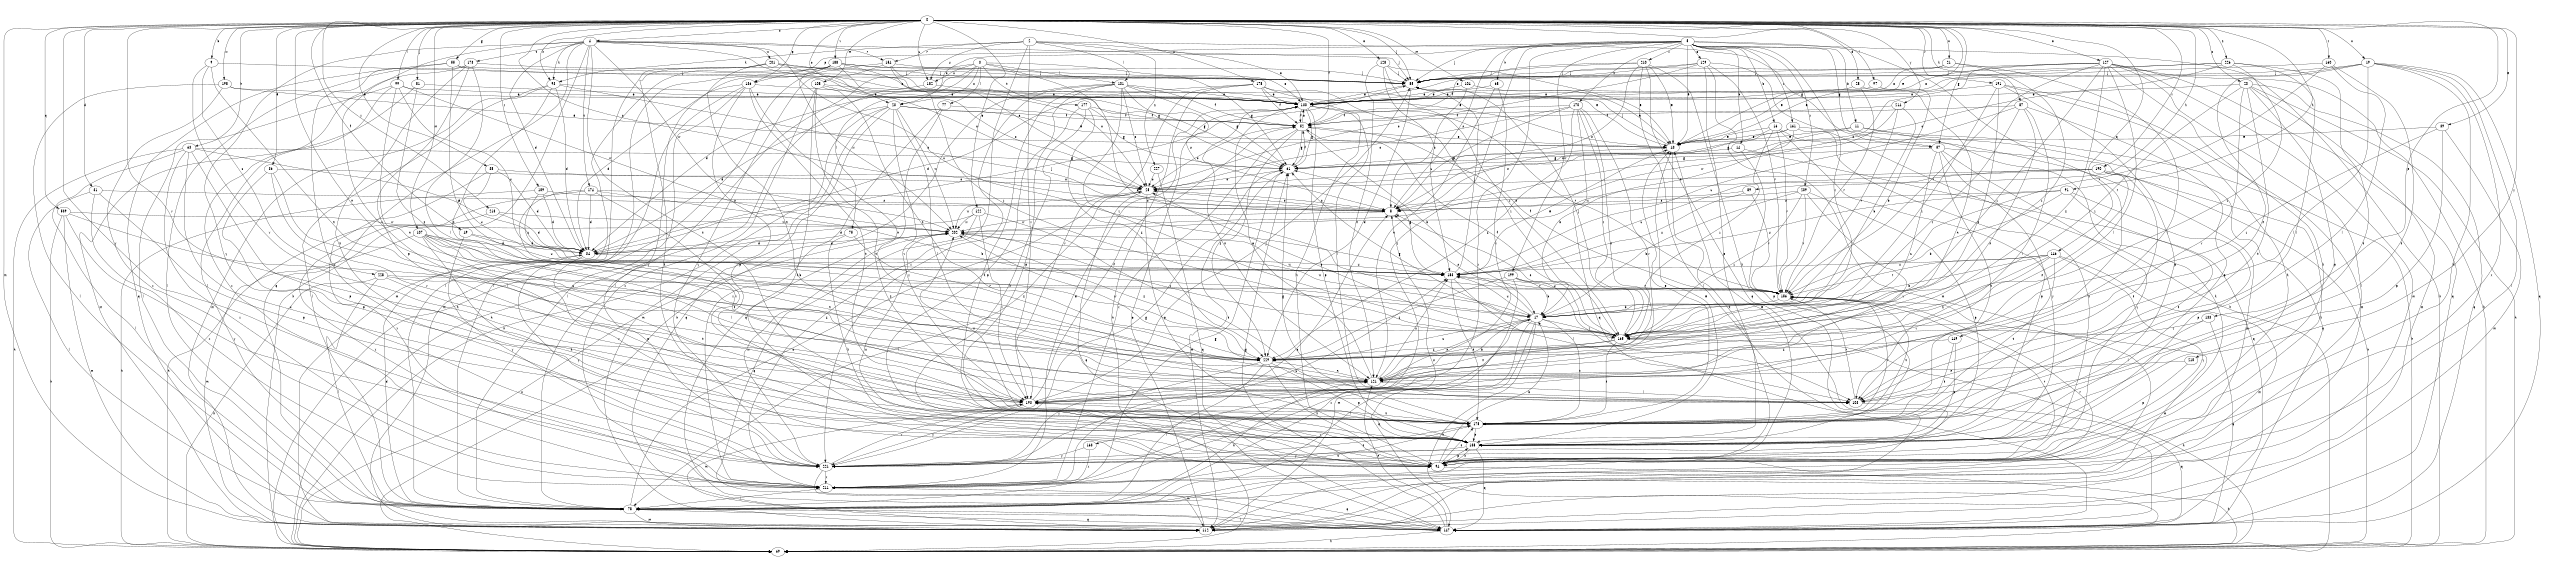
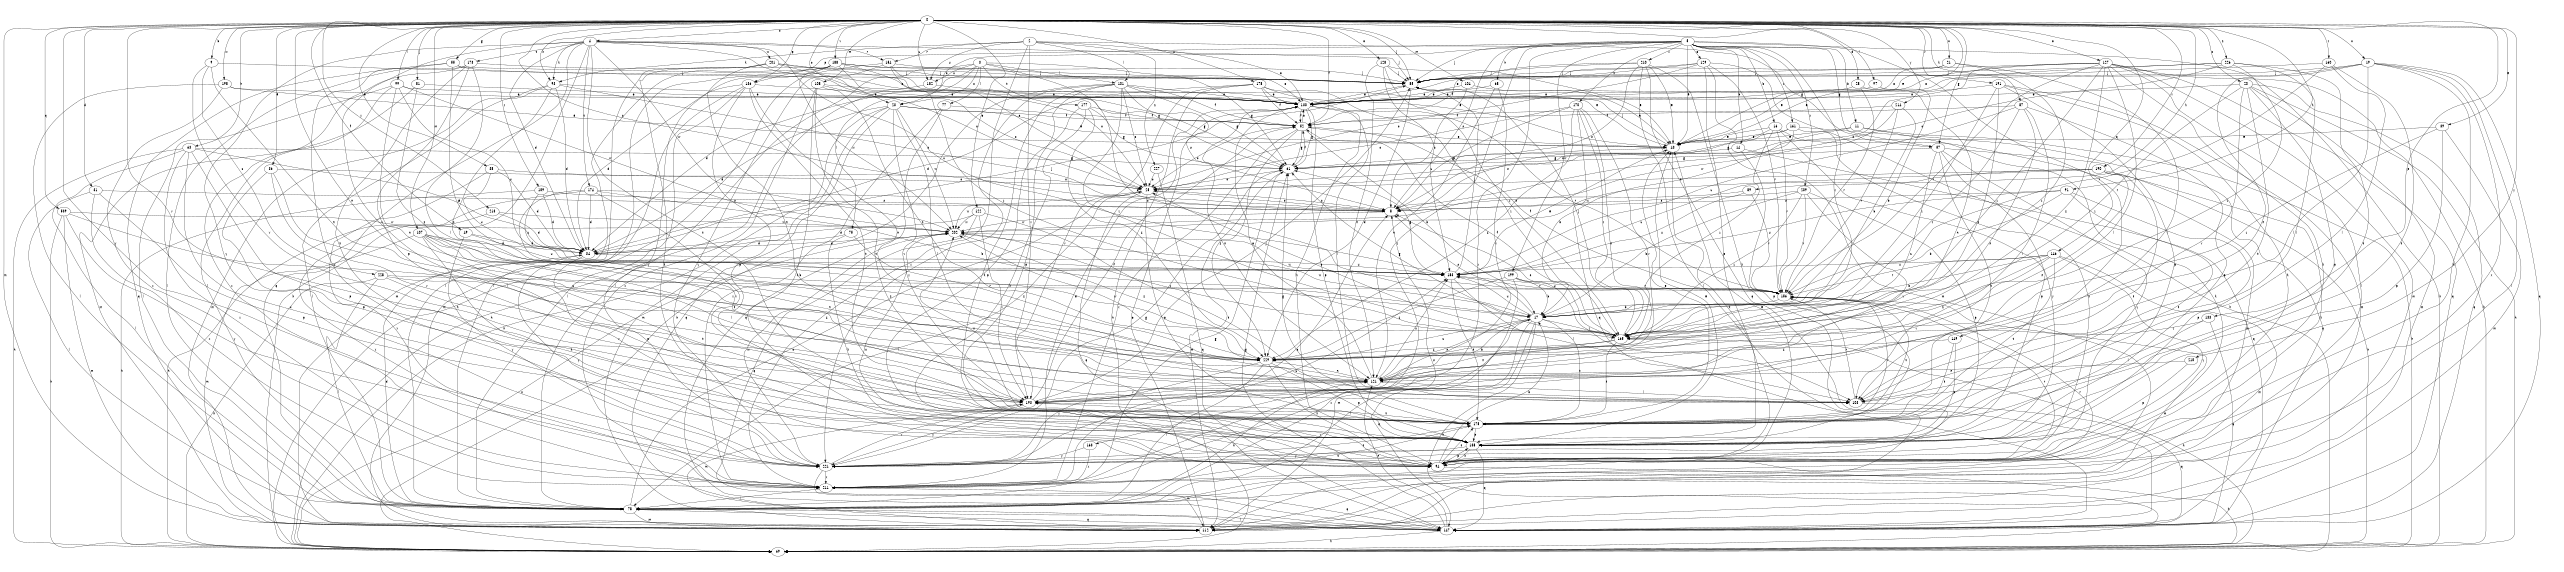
edge "170" -> "52": removed, label "f"
